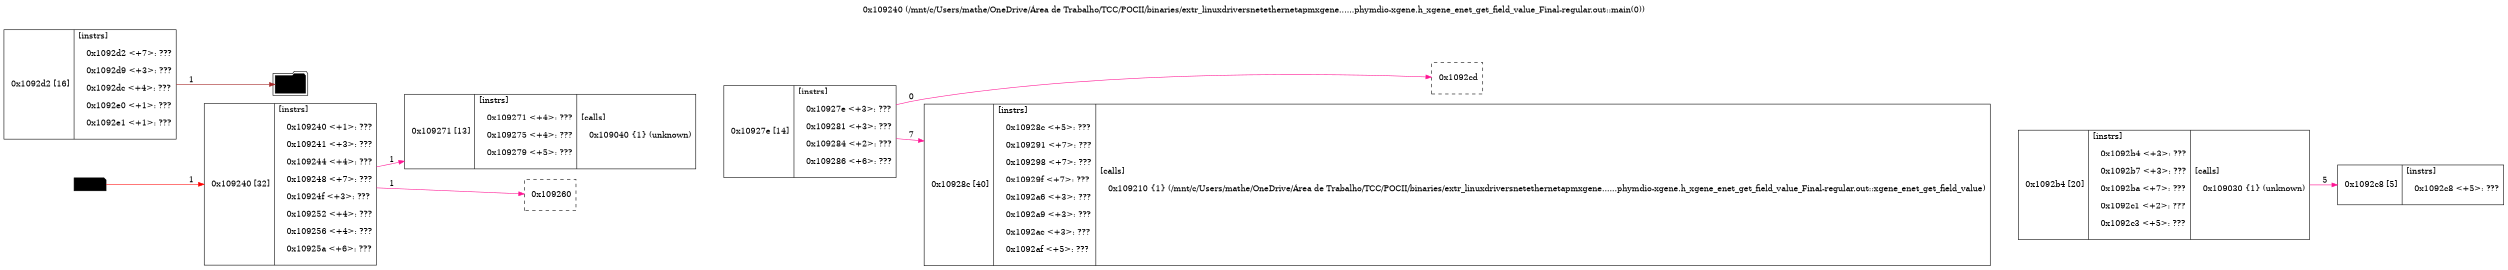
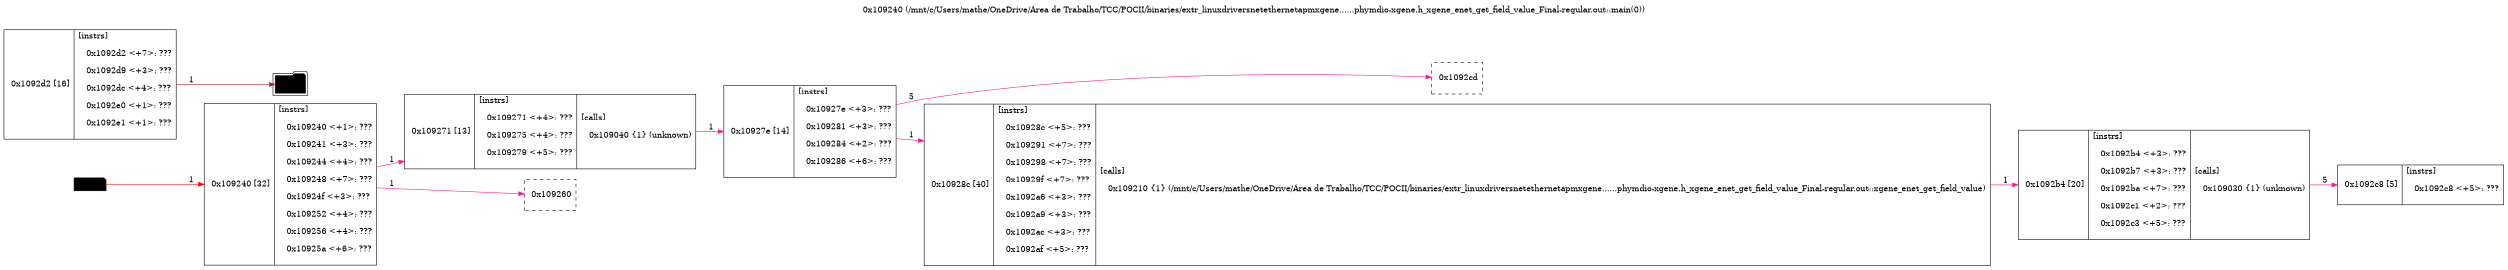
edge "0x10927e [14]" -> "0x1092cd": label " 0" -> " 5"
edge "0x109271 [13]" -> "0x10927e [14]": added, label "1"
edge "0x10927e [14]" -> "0x10928c [40]": label " 7" -> " 1"
edge "0x10928c [40]" -> "0x1092b4 [20]": added, label "1"
